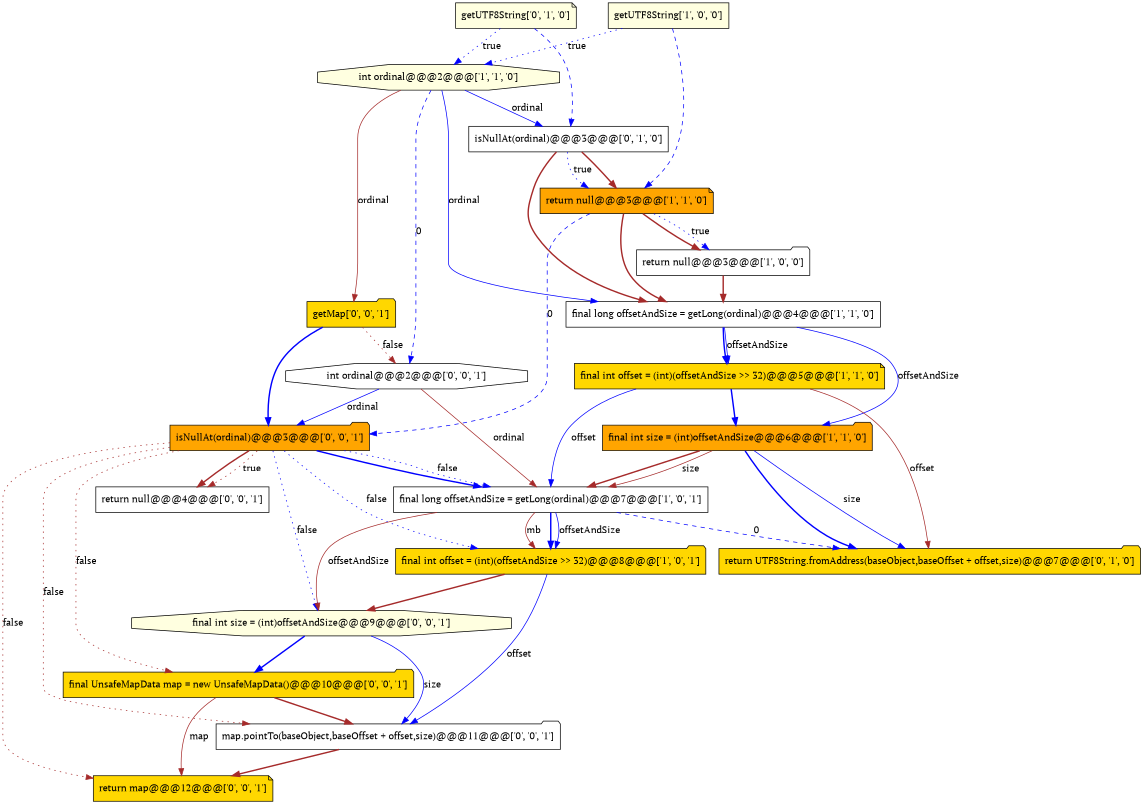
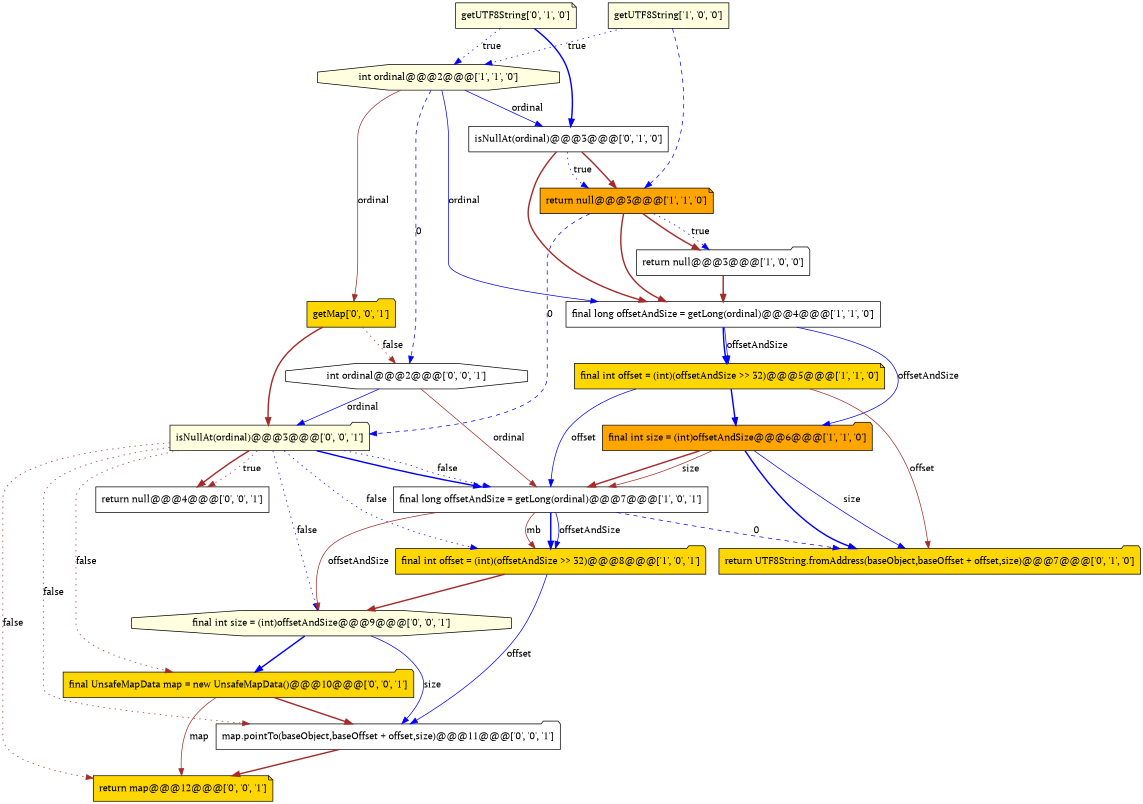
edge "getUTF8String['0', '1', '0']" -> "isNullAt(ordinal)@@@3@@@['0', '1', '0']": style dashed -> bold
edge "getMap['0', '0', '1']" -> "isNullAt(ordinal)@@@3@@@['0', '0', '1']": color blue -> brown
node "isNullAt(ordinal)@@@3@@@['0', '0', '1']": fillcolor orange -> lightyellow
